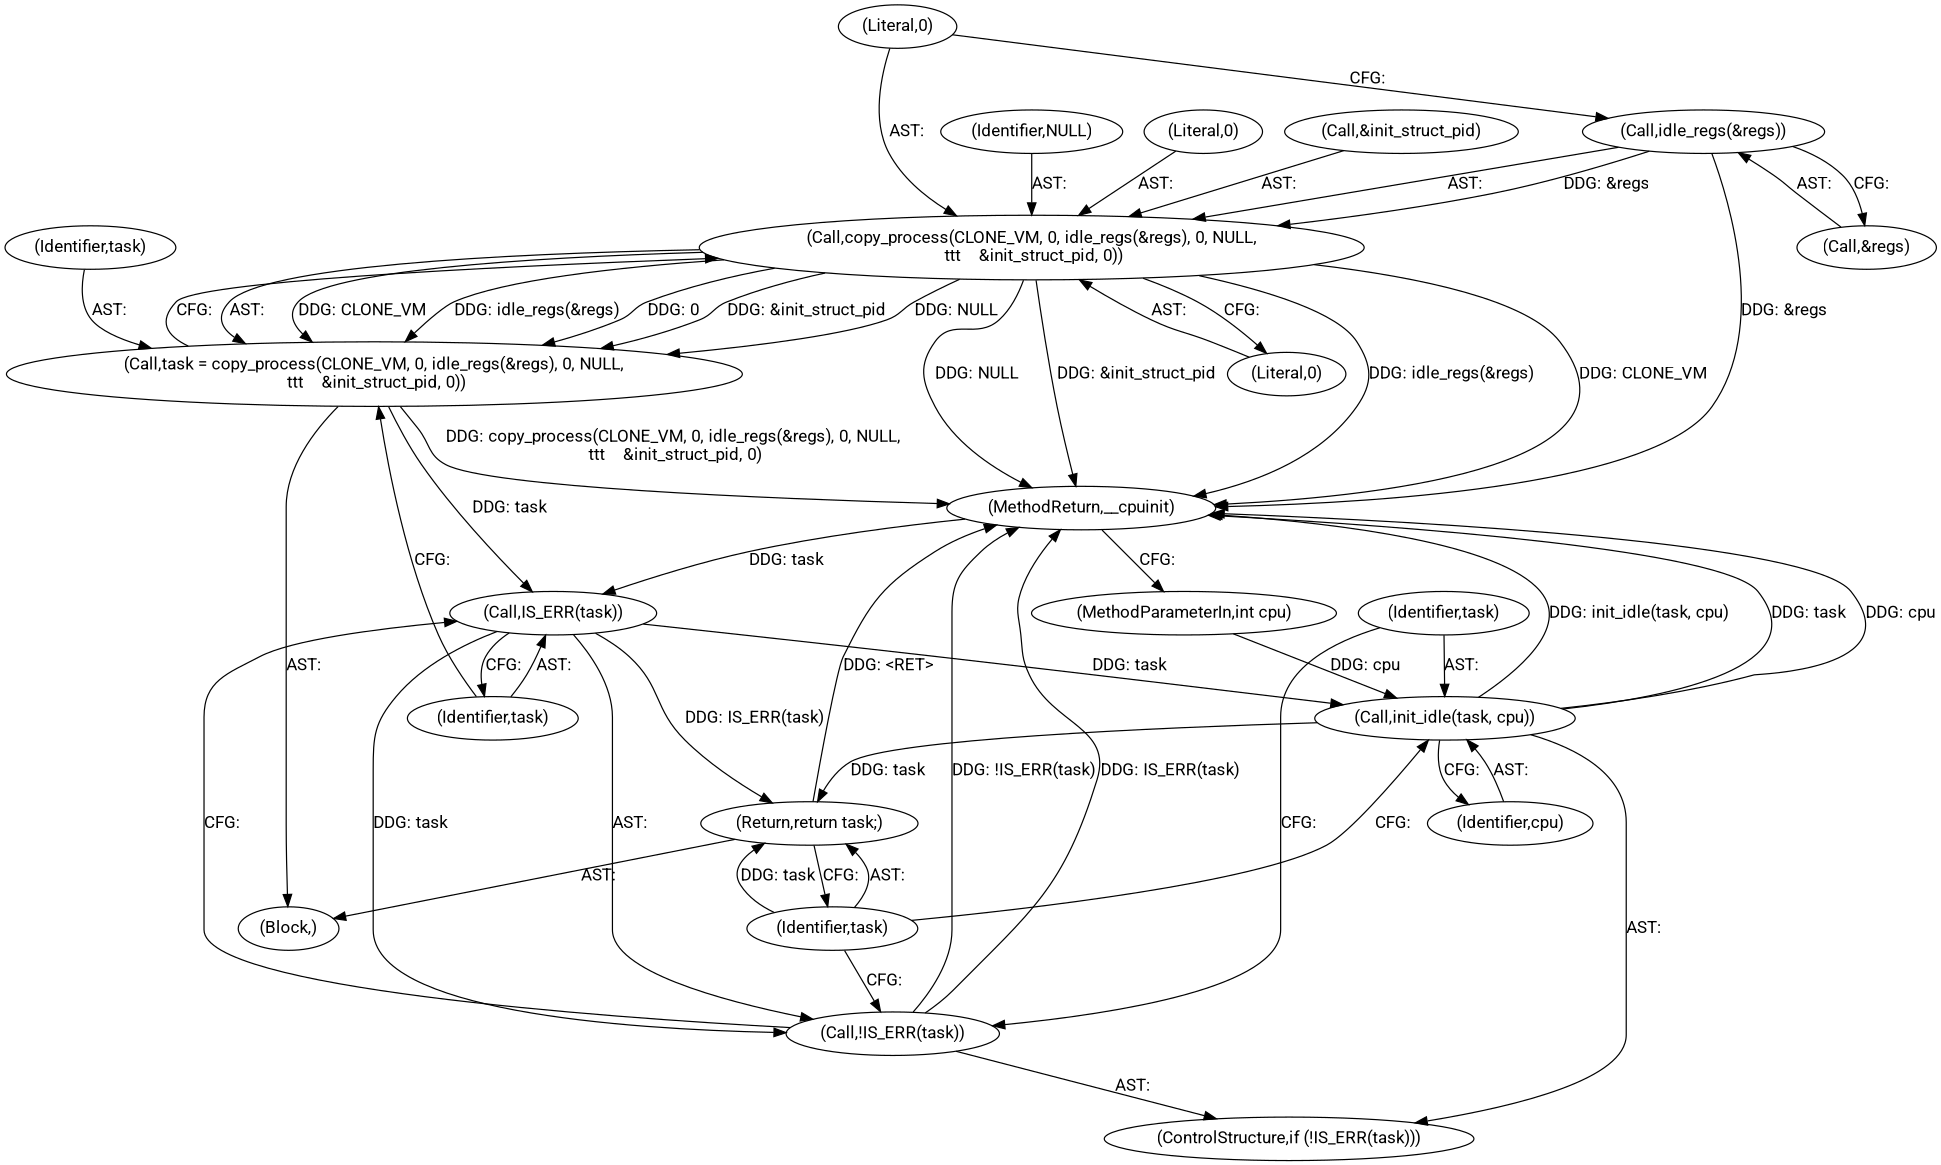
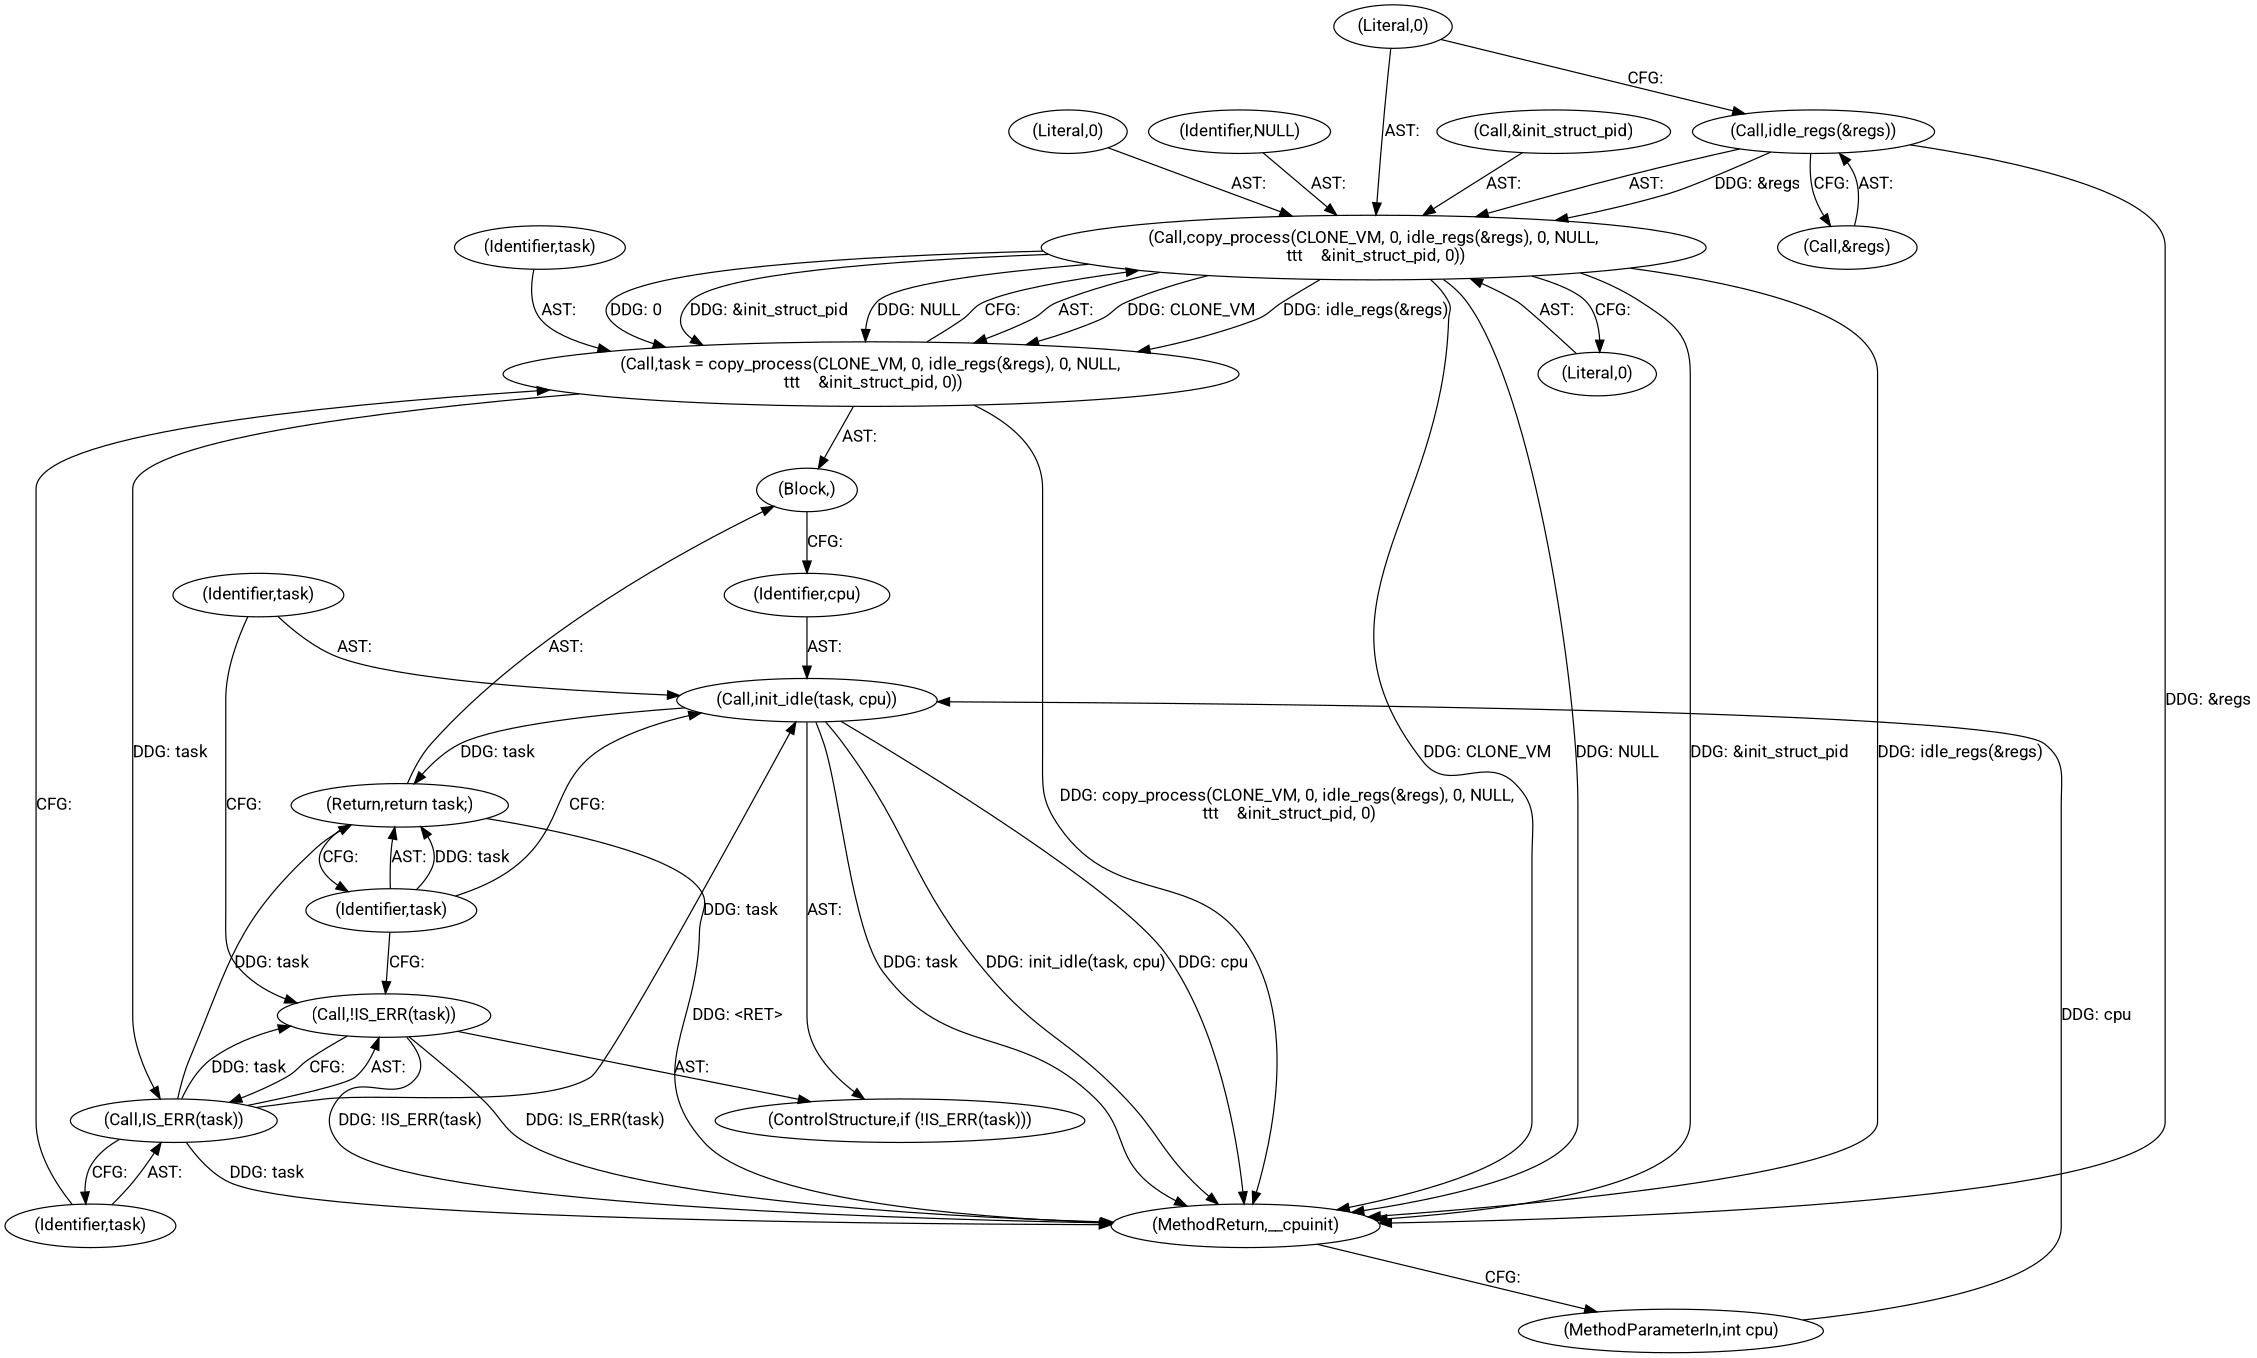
edge "(MethodReturn,__cpuinit)" -> "(Call,IS_ERR(task))": reversed
edge "(Call,IS_ERR(task))" -> "(Return,return task;)": label "DDG: IS_ERR(task)" -> "DDG: task"
edge "(Call,init_idle(task, cpu))" -> "(Identifier,cpu)": now "(Block,)" -> "(Identifier,cpu)"
